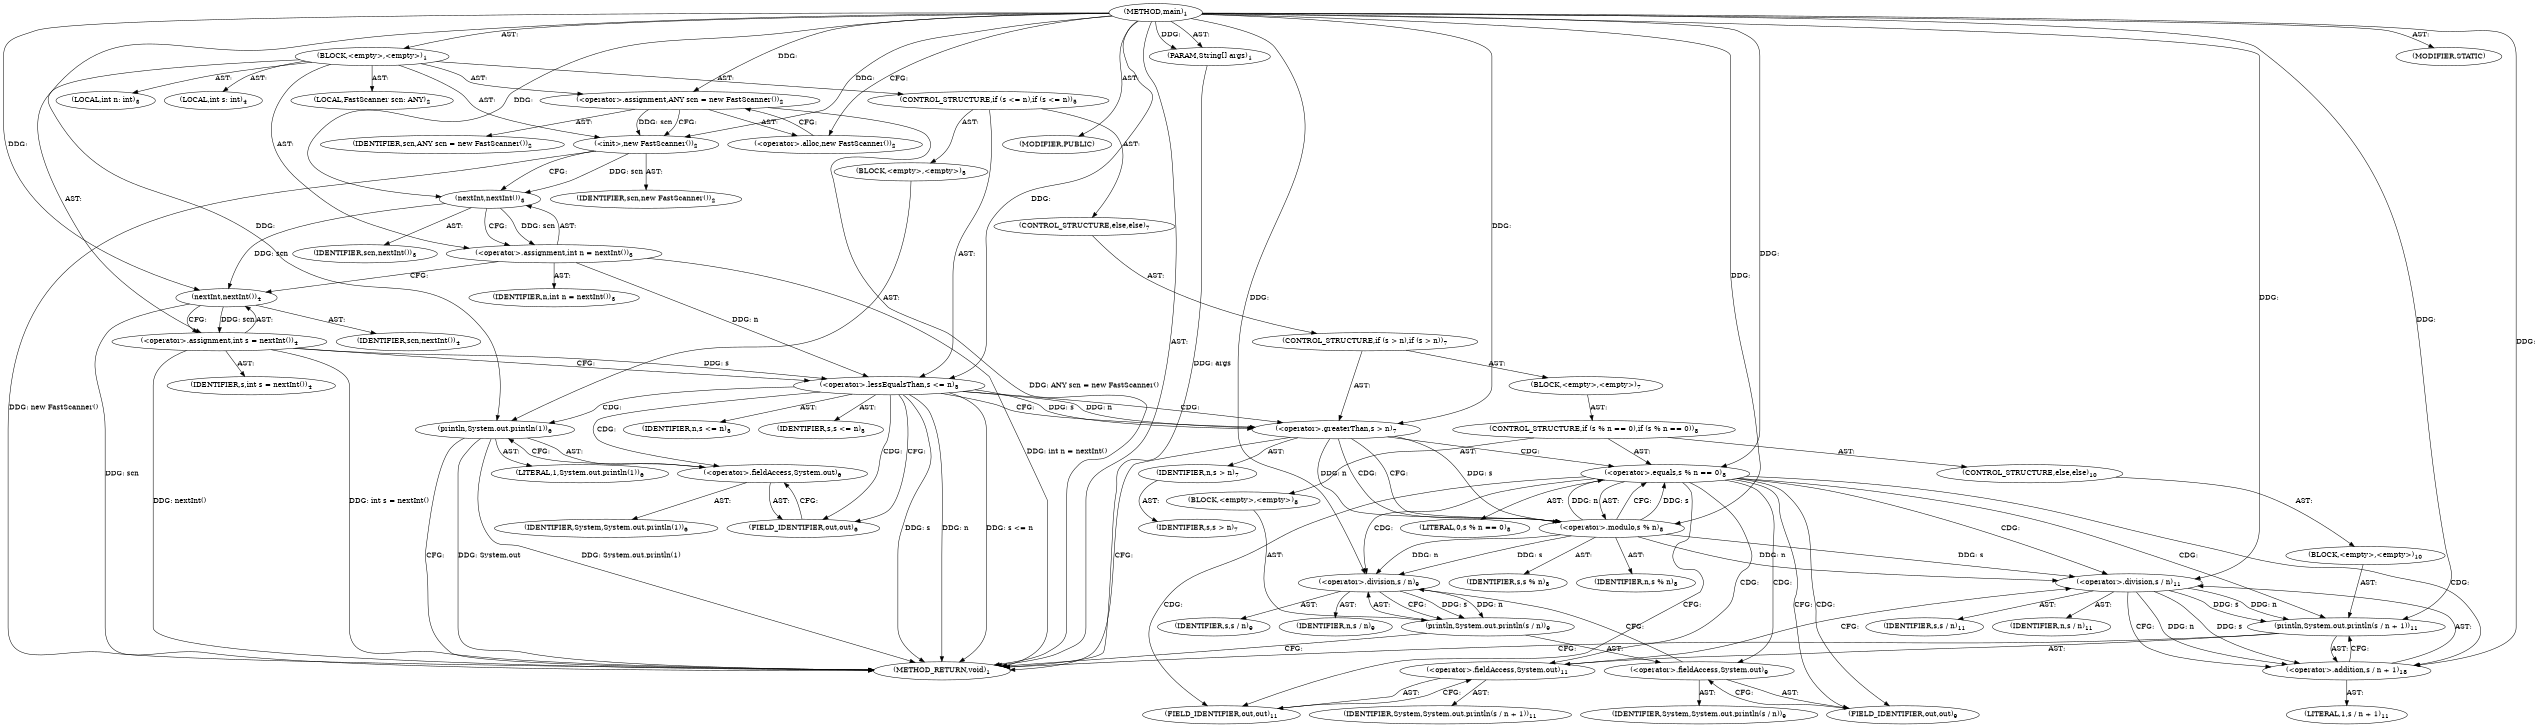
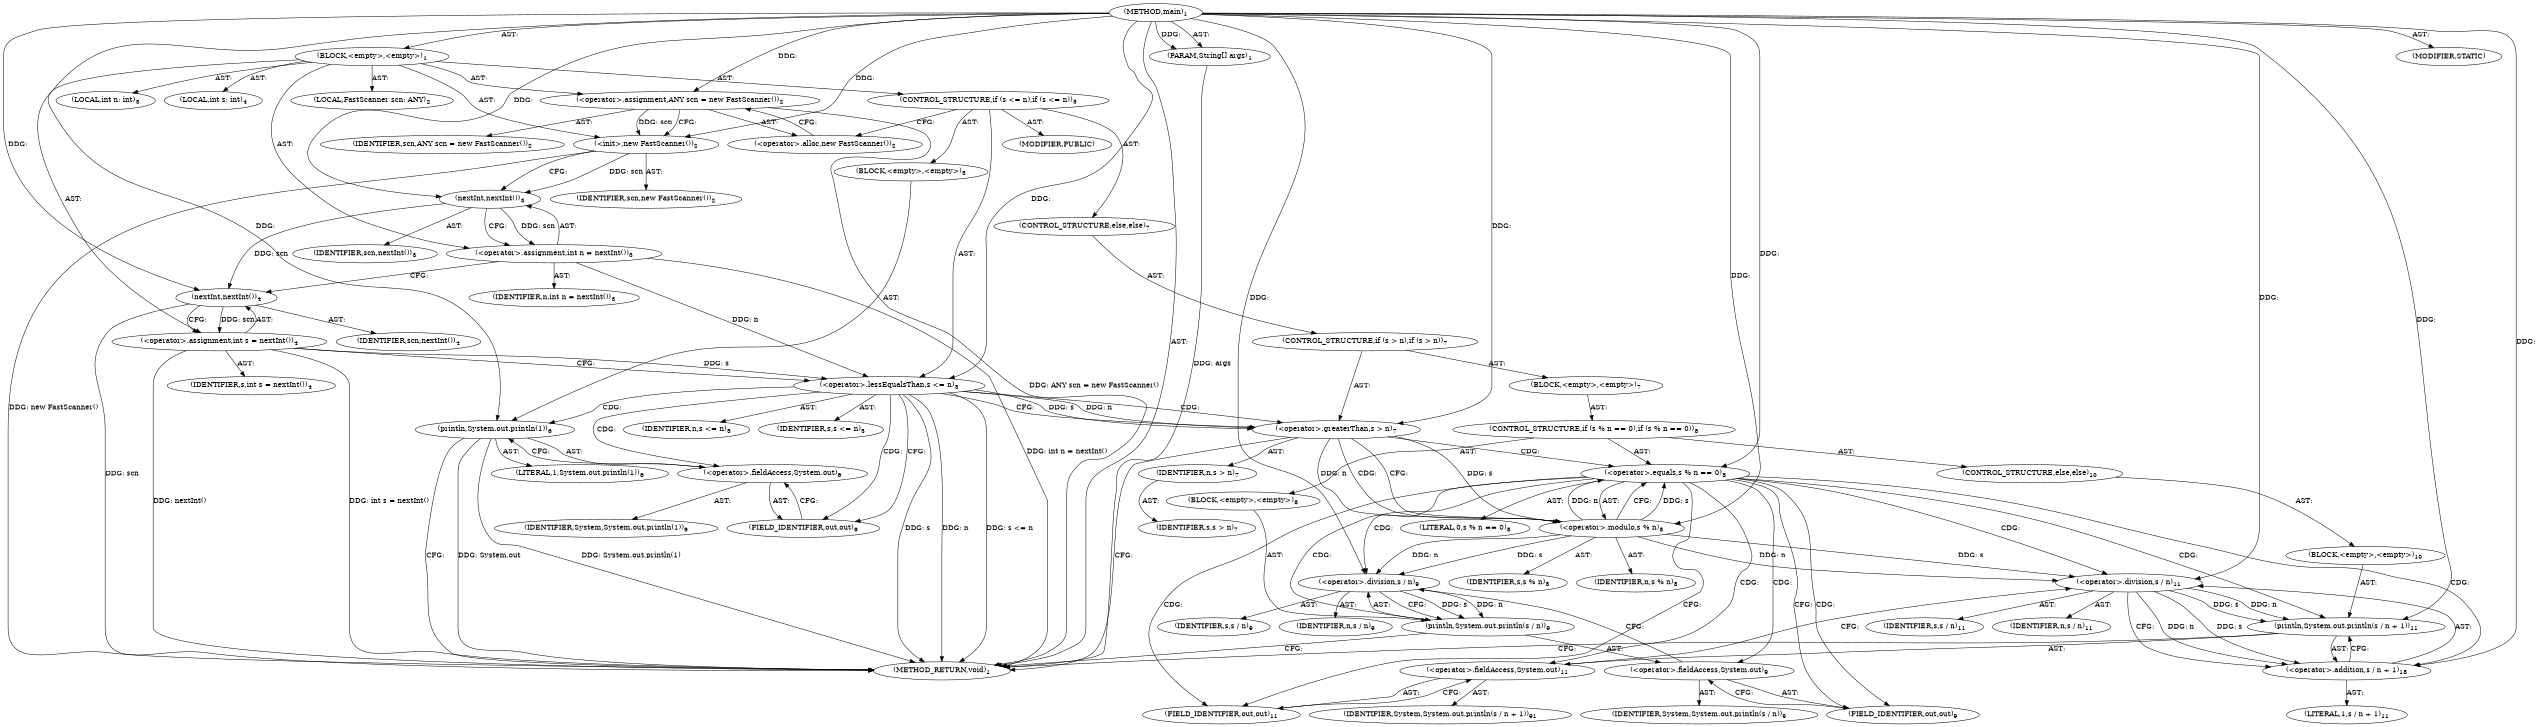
edge "(METHOD,main)" -> "(<operator>.alloc,new FastScanner())": now "(CONTROL_STRUCTURE,if (s <= n),if (s <= n))" -> "(<operator>.alloc,new FastScanner())"
edge "(METHOD,main)" -> "(MODIFIER,PUBLIC)": now "(CONTROL_STRUCTURE,if (s <= n),if (s <= n))" -> "(MODIFIER,PUBLIC)"
edge "(<operator>.equals,s % n == 0)" -> "(println,System.out.println(s / n))": added, label "CDG:"
node "(IDENTIFIER,System,System.out.println(s / n + 1))": text "11" -> "91"
